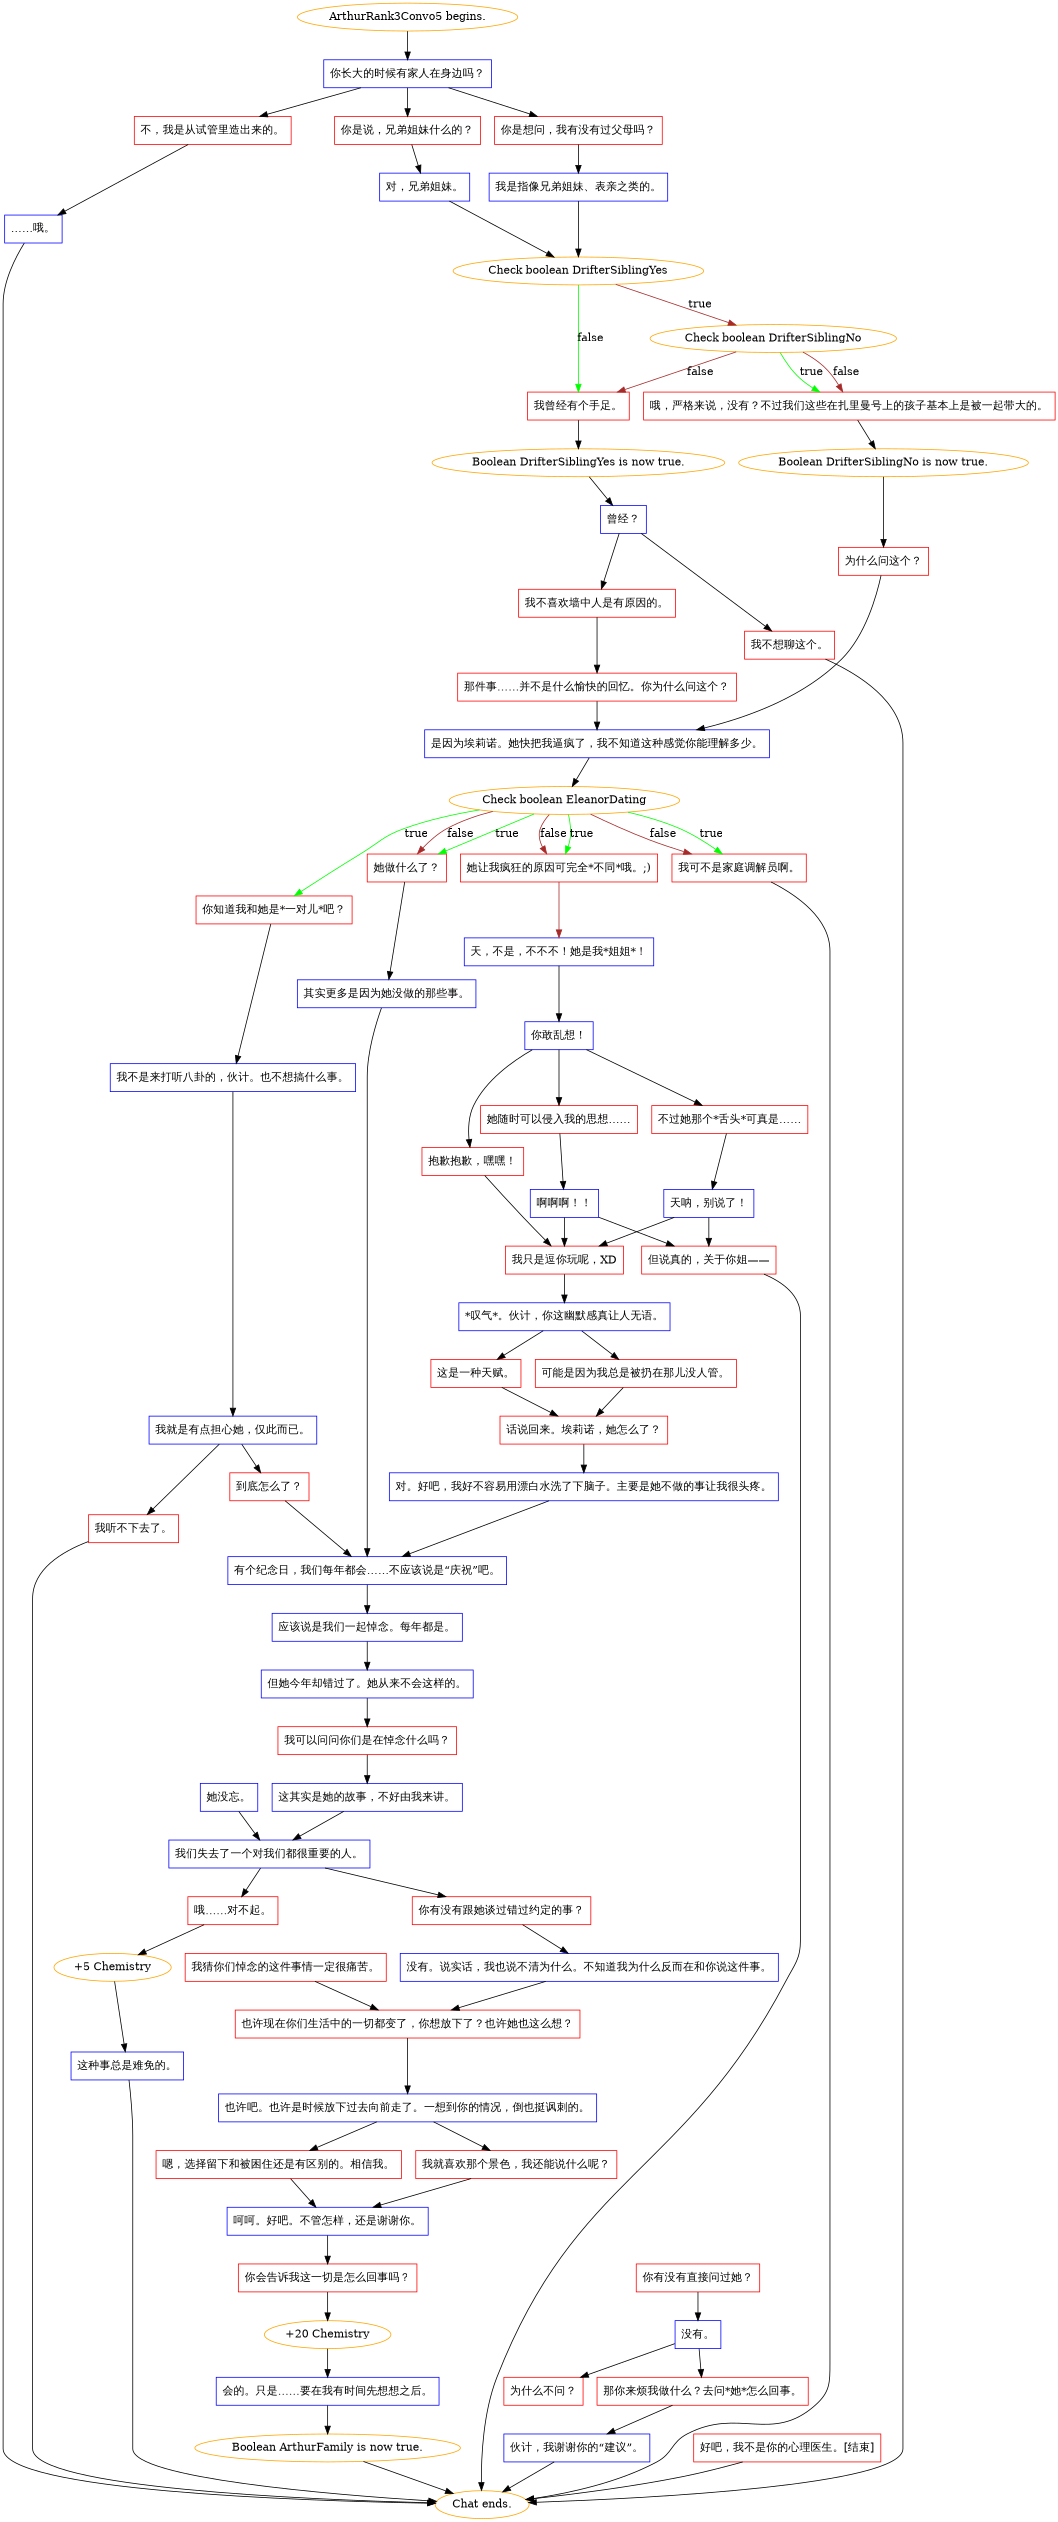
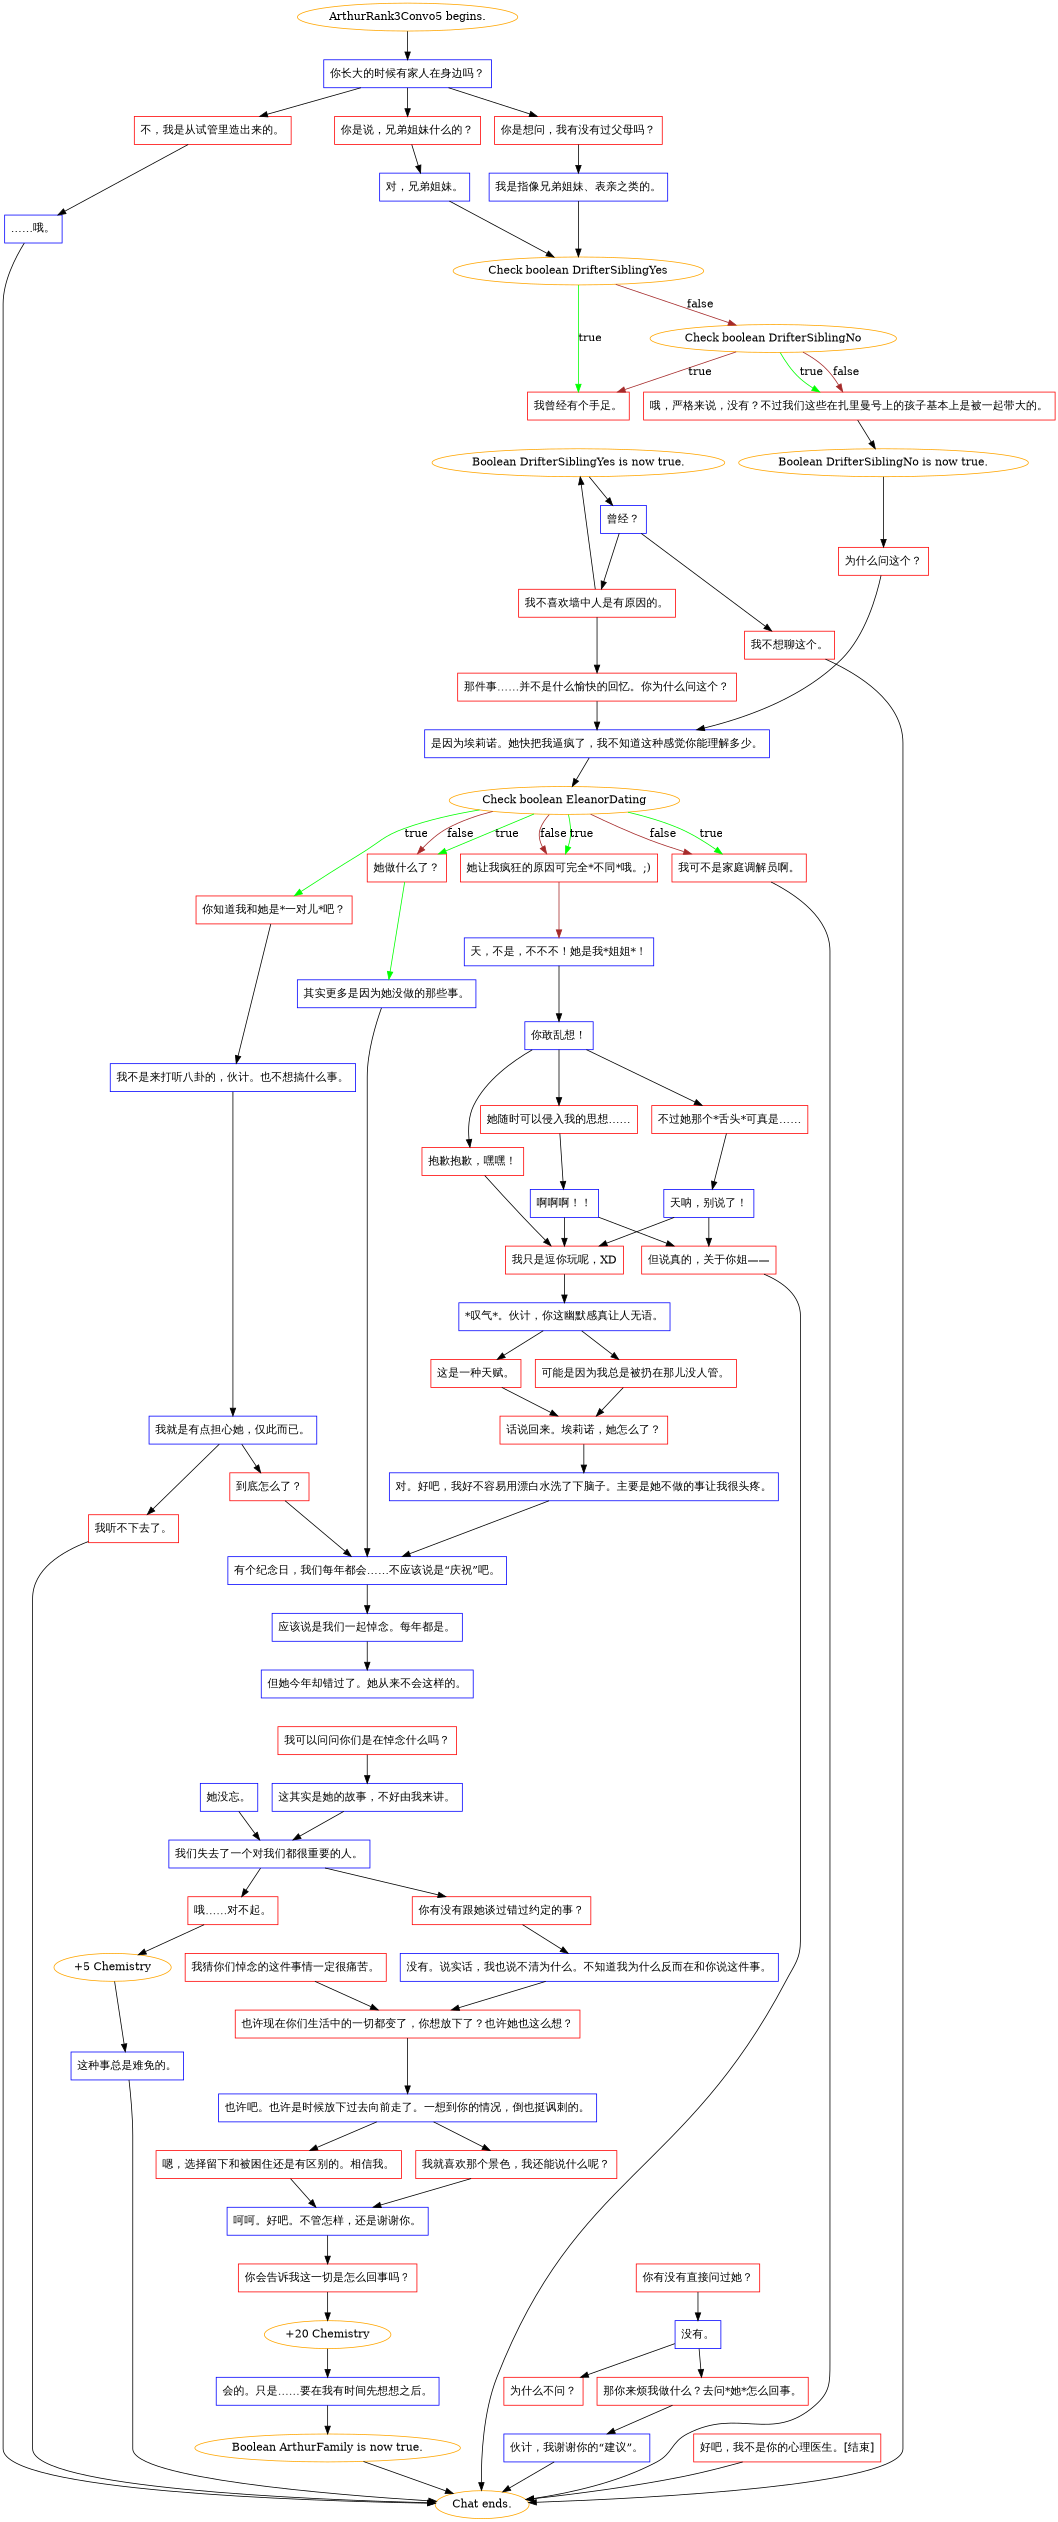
edge "Check boolean DrifterSiblingYes" -> "Check boolean DrifterSiblingNo": label "true" -> "false"
edge "Check boolean DrifterSiblingYes" -> "我曾经有个手足。": label "false" -> "true"
edge "Check boolean DrifterSiblingNo" -> "我曾经有个手足。": label "false" -> "true"
edge "我曾经有个手足。" -> "Boolean DrifterSiblingYes is now true.": now "我不喜欢墙中人是有原因的。" -> "Boolean DrifterSiblingYes is now true."
edge "她做什么了？" -> "其实更多是因为她没做的那些事。": color black -> green
edge "但她今年却错过了。她从来不会这样的。" -> "我可以问问你们是在悼念什么吗？": removed
